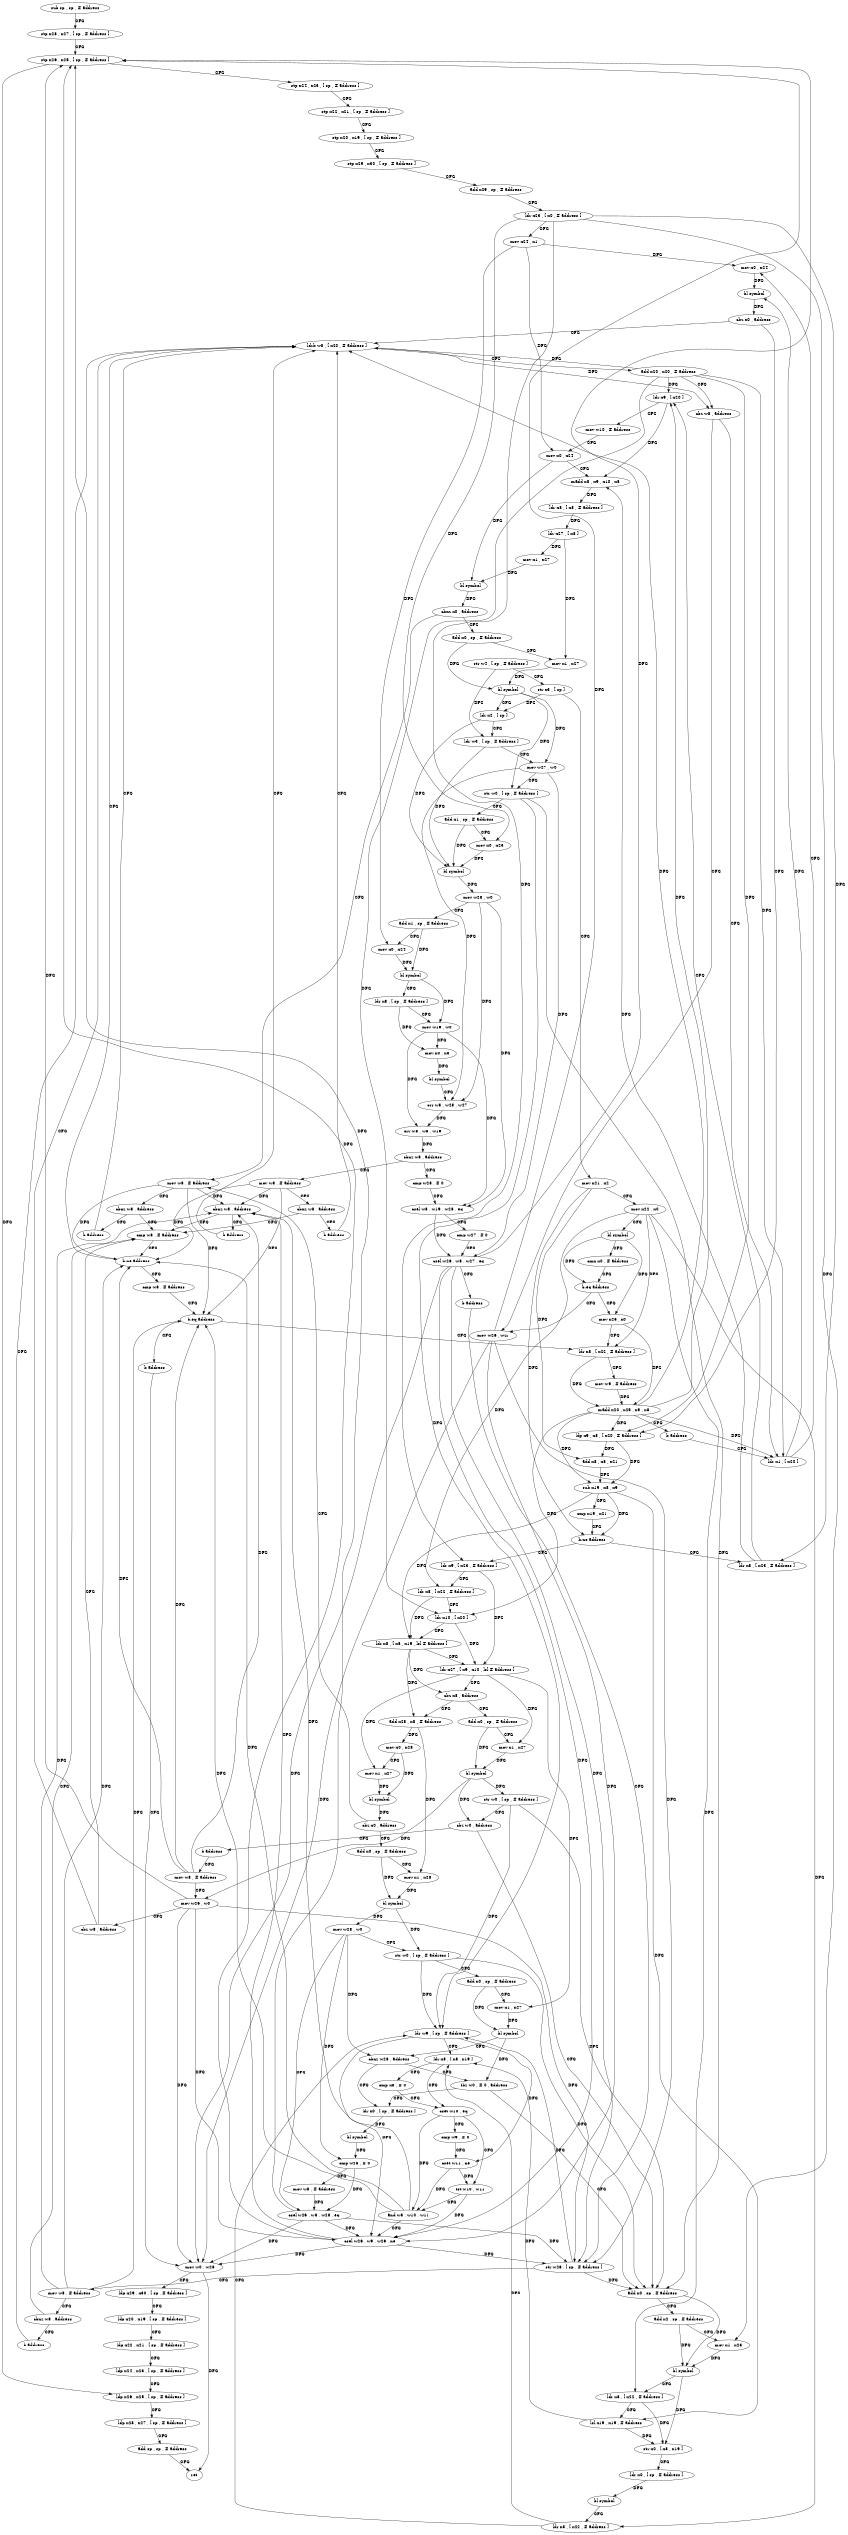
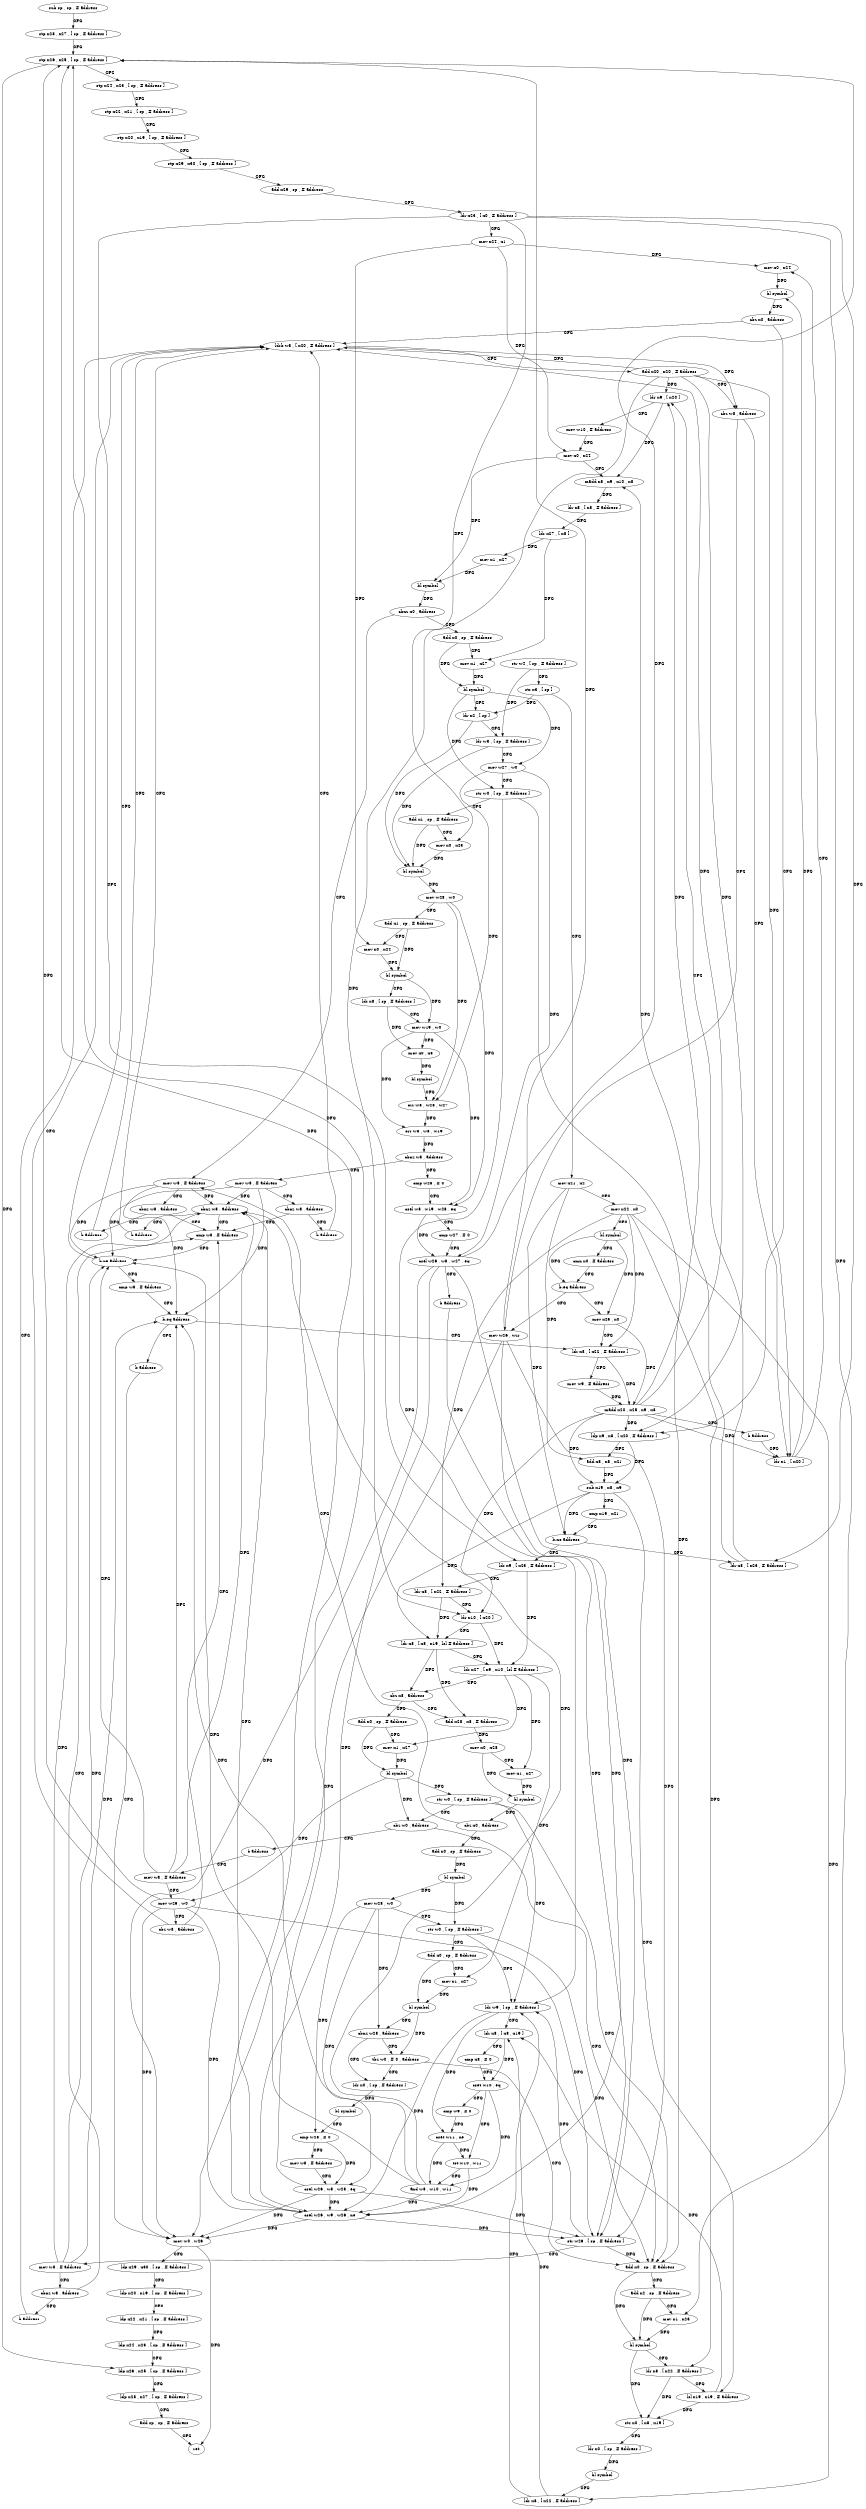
node "mov x1 , x28": removed
edge "ldr x8 , [ x8 , x19 ]" -> "cset w10 , eq": label "CFG" -> "DFG"
